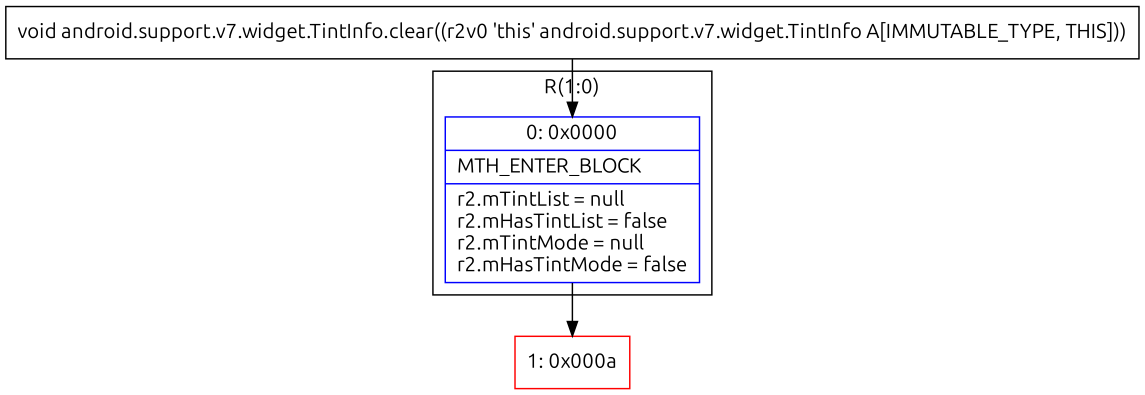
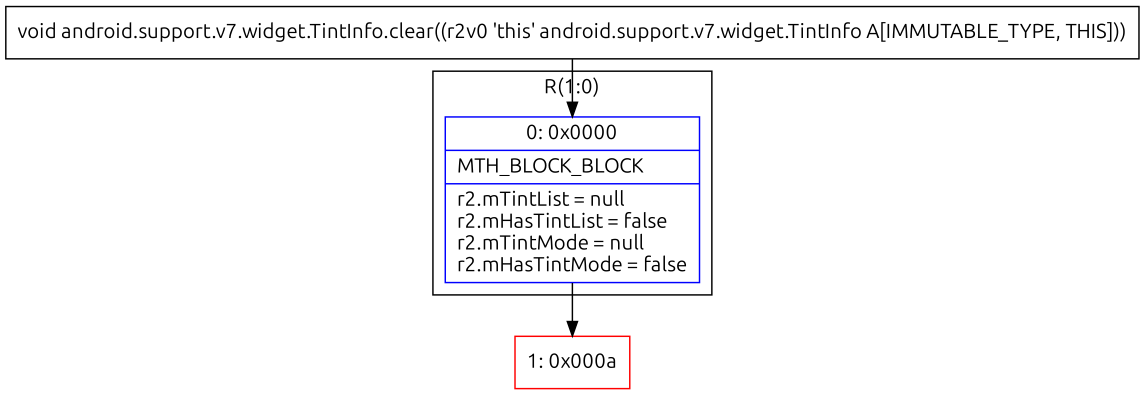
node "0: 0x0000": text "MTH_ENTER_BLOCK" -> "MTH_BLOCK_BLOCK"
